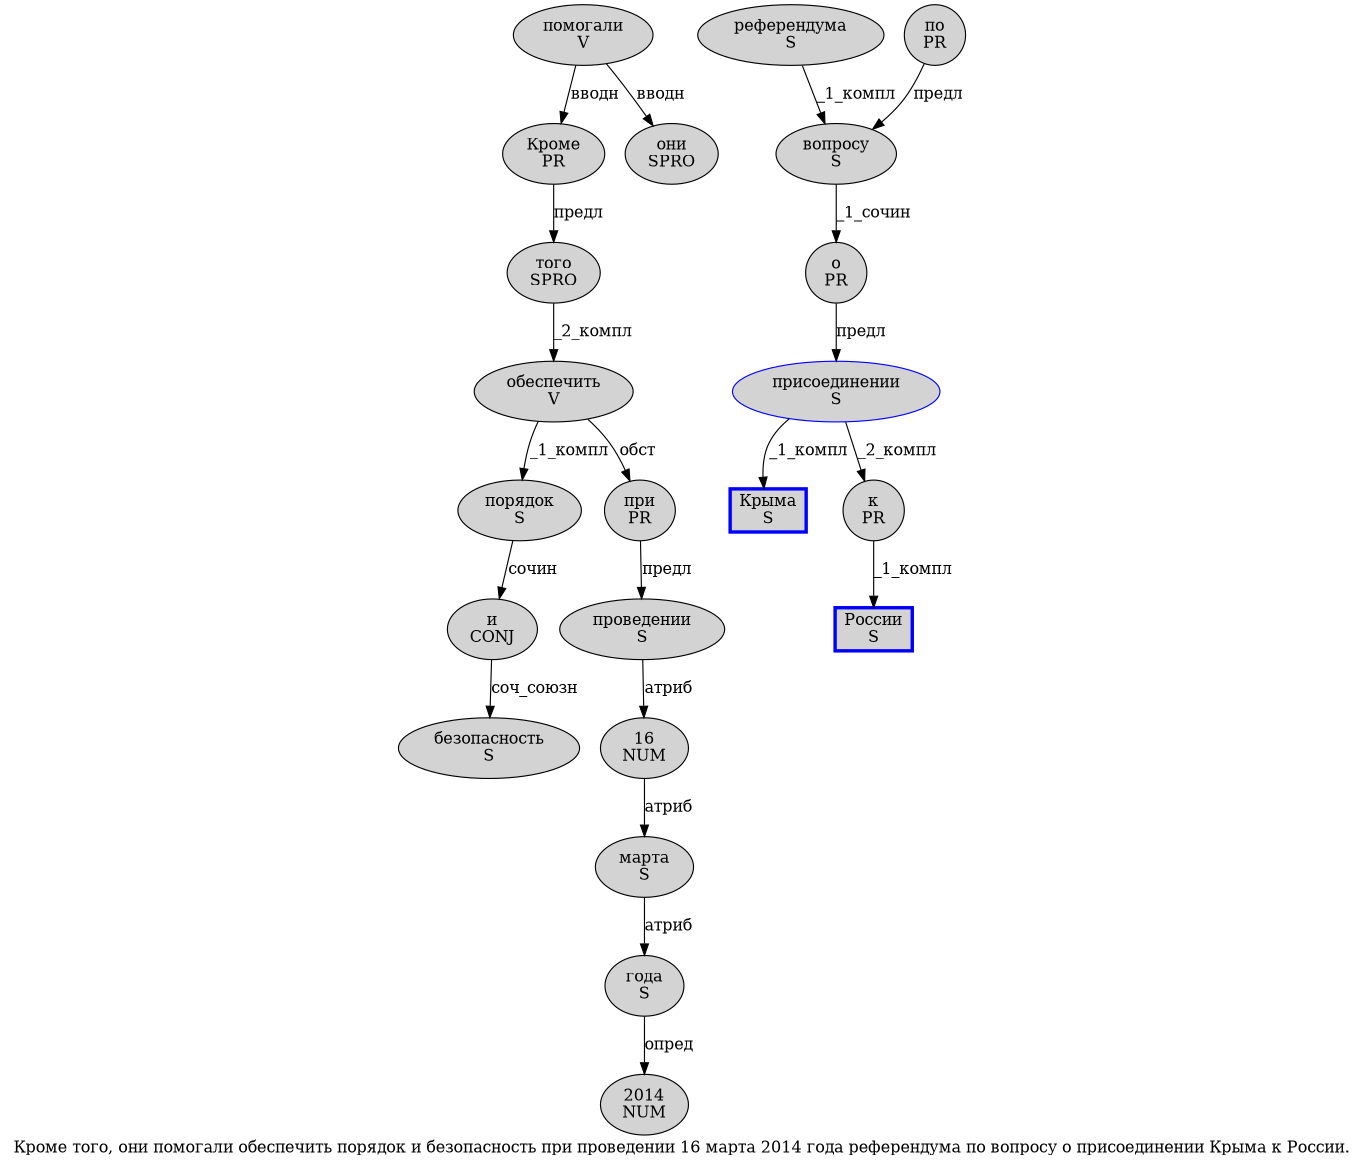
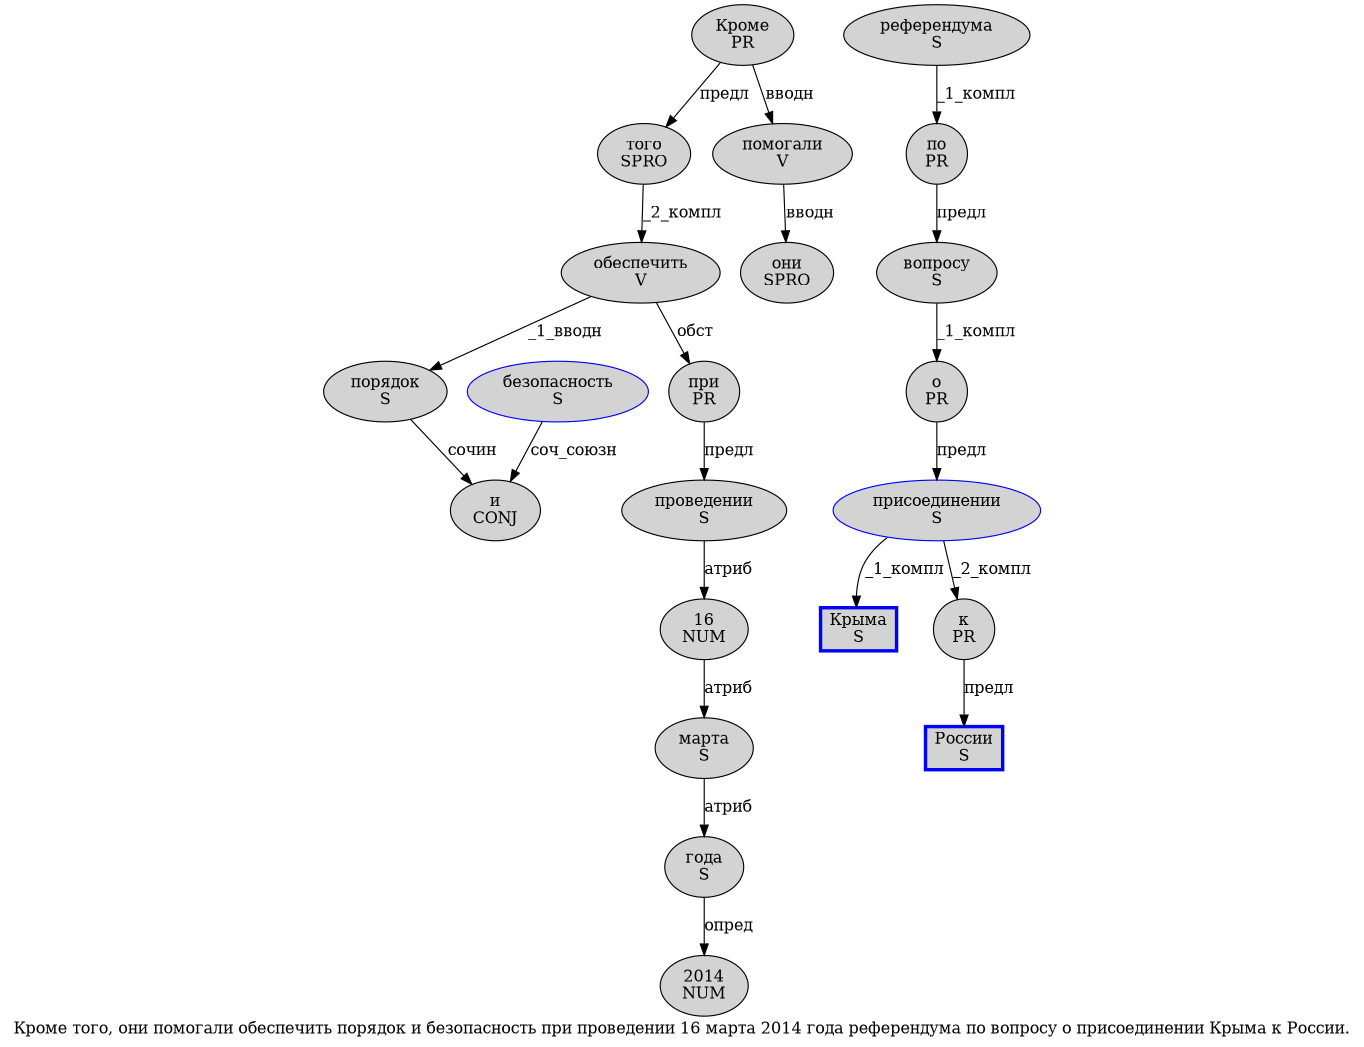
edge "помогали V" -> "Кроме PR": reversed
edge "референдума S" -> "вопросу S": now "референдума S" -> "по PR"
edge "вопросу S" -> "о PR": label "_1_сочин" -> "_1_компл"
edge "обеспечить V" -> "порядок S": label "_1_компл" -> "_1_вводн"
edge "к PR" -> "России S": label "_1_компл" -> "предл"
edge "и CONJ" -> "безопасность S": reversed
node "безопасность S": color black -> blue
